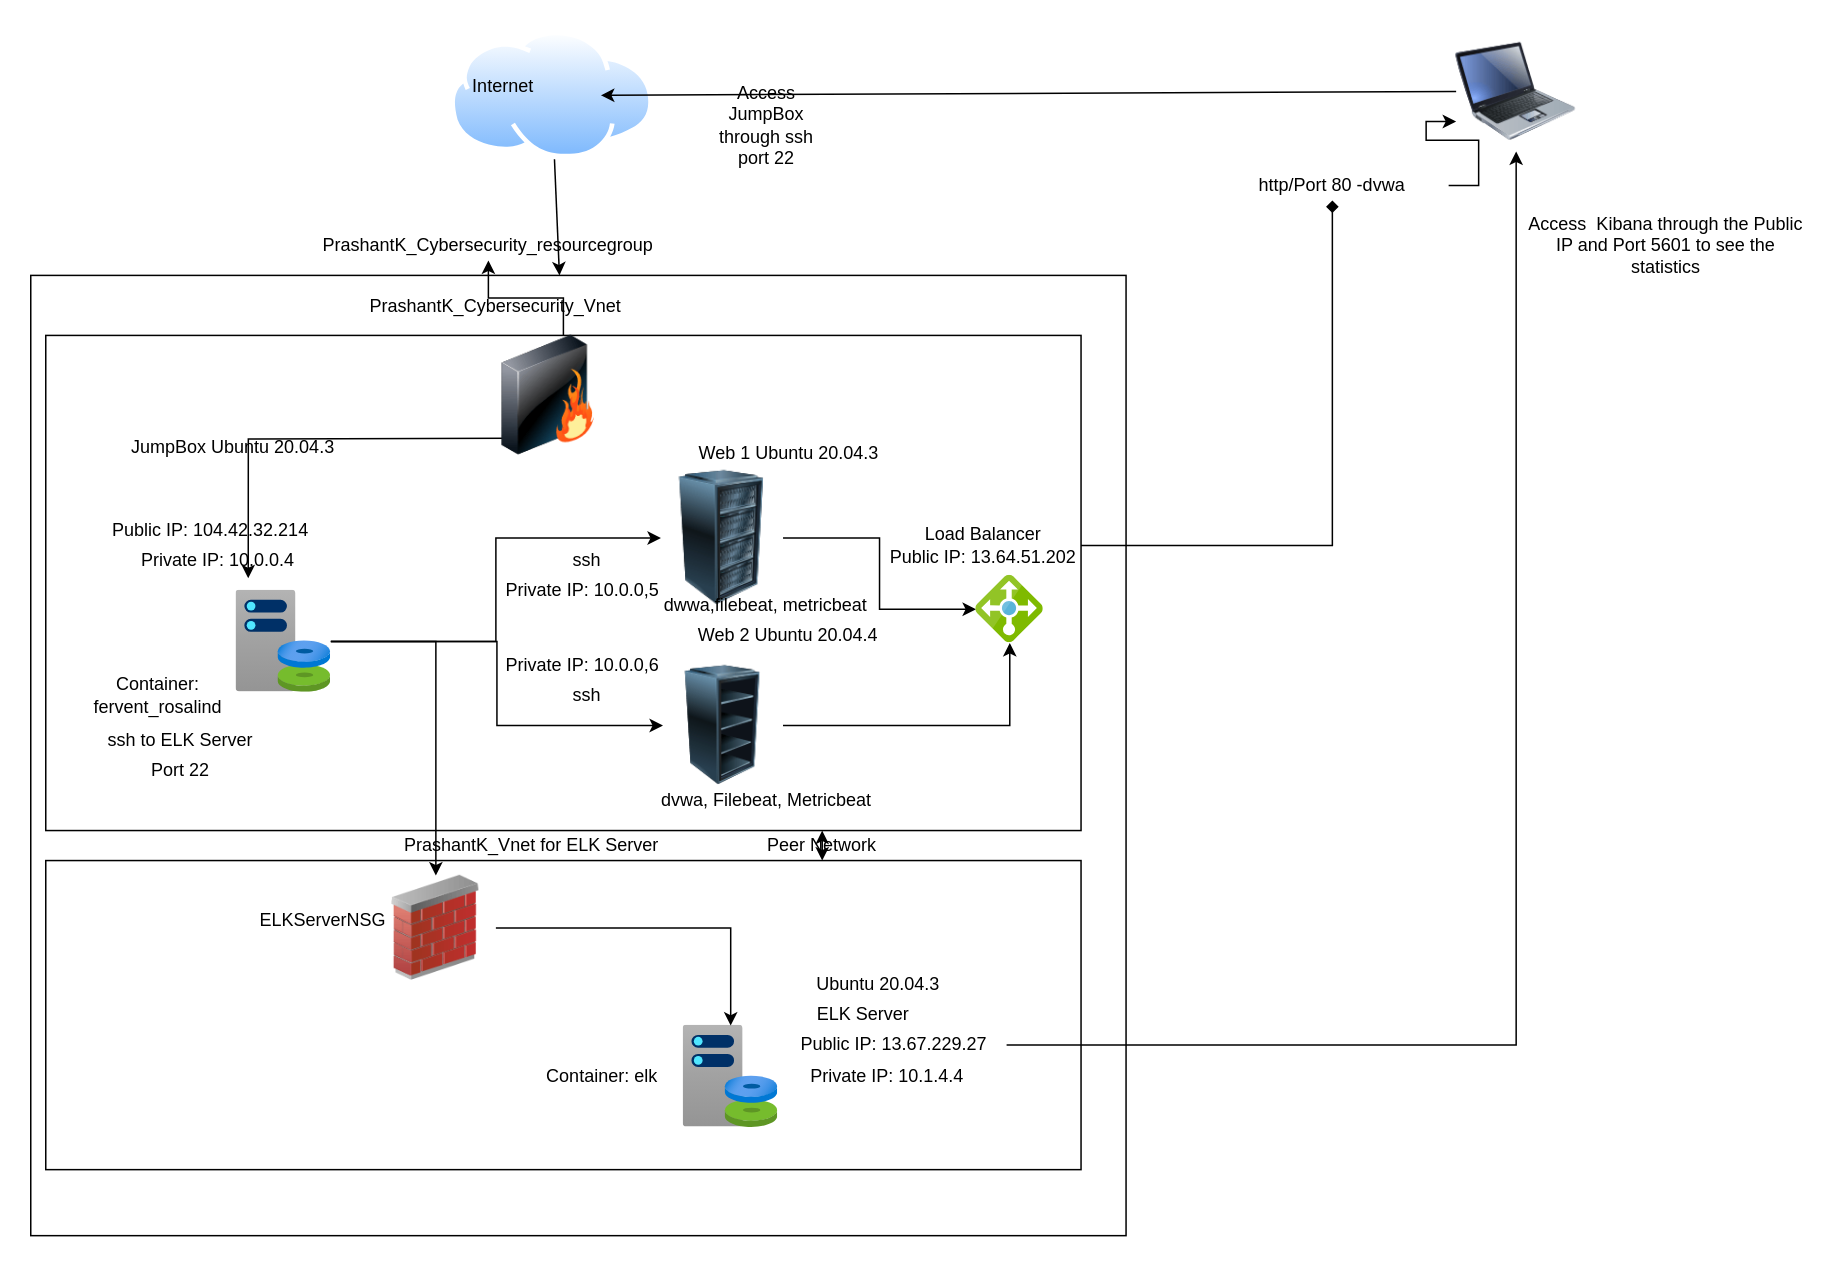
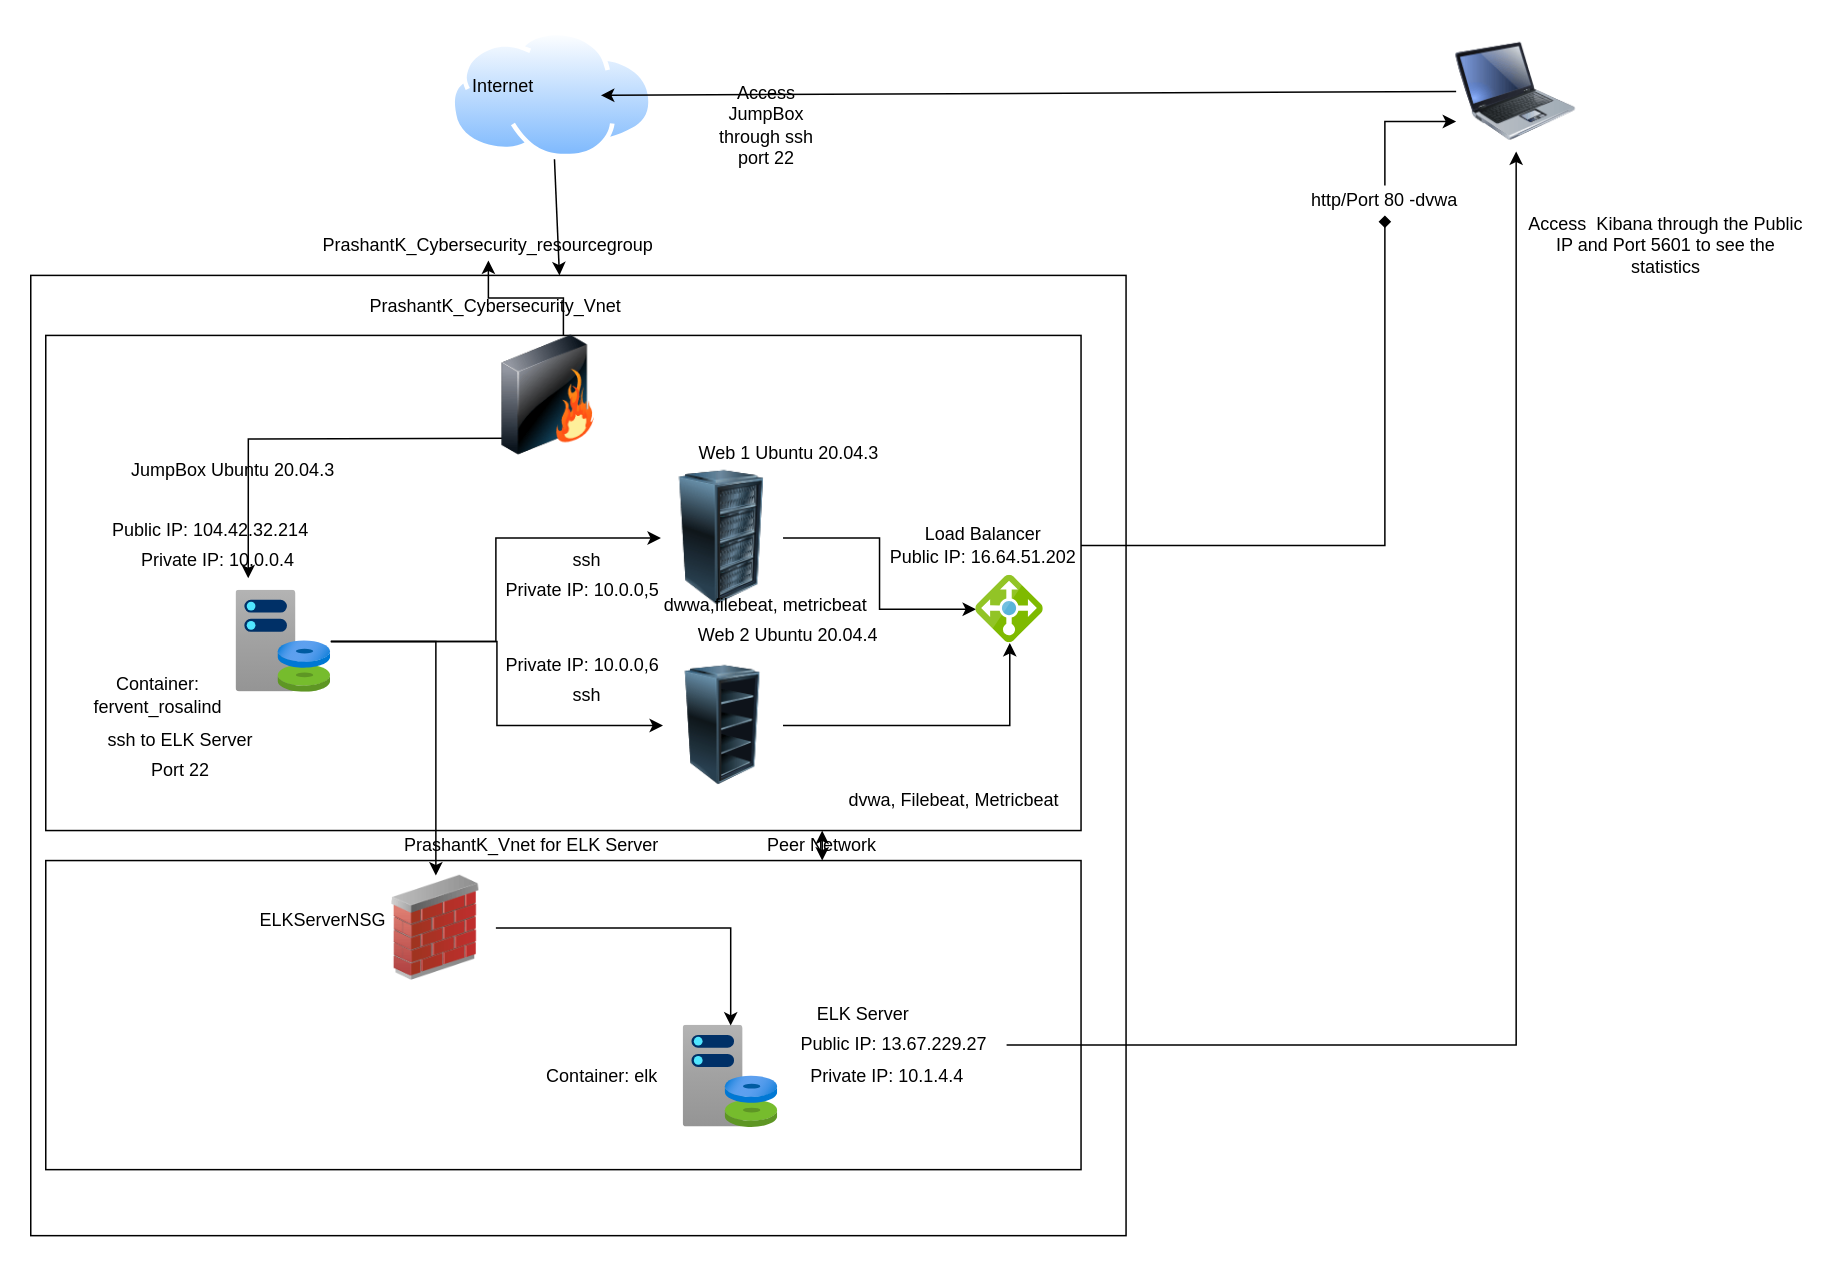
node "http/Port 80 -dvwa": moved (1332, 185) -> (1385, 200)
node "JumpBox Ubuntu 20.04.3": moved (233, 448) -> (233, 470)
node "Load Balancer Public IP: 13.64.51.202": label "Load Balancer Public IP: 13.64.51.202" -> "Load Balancer Public IP: 16.64.51.202"
node "dvwa, Filebeat, Metricbeat": moved (767, 800) -> (954, 800)
node "Ubuntu 20.04.3": removed
